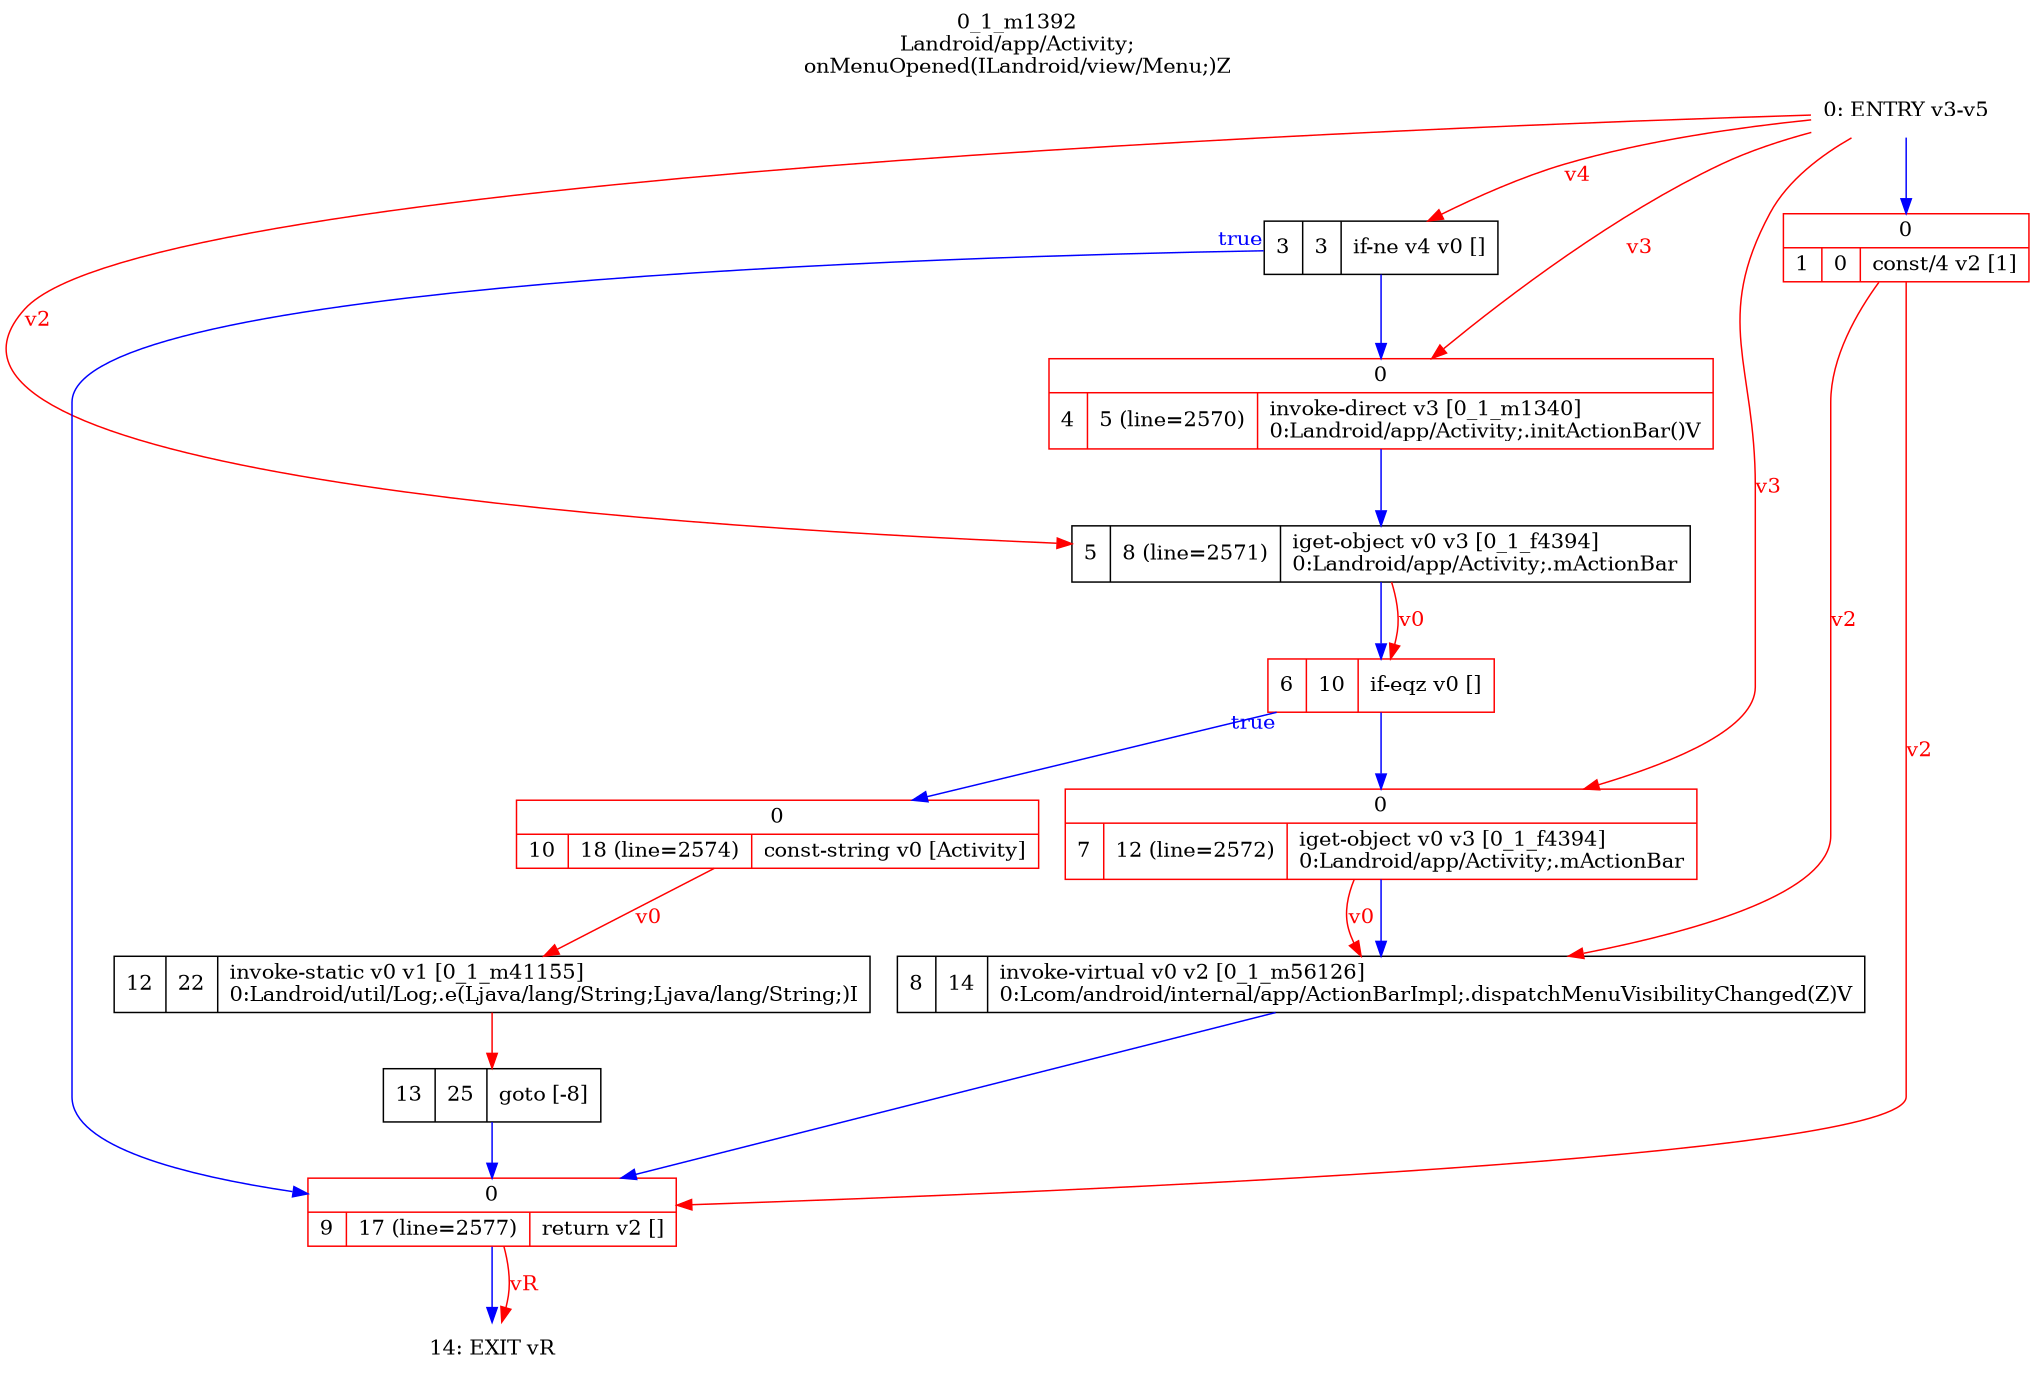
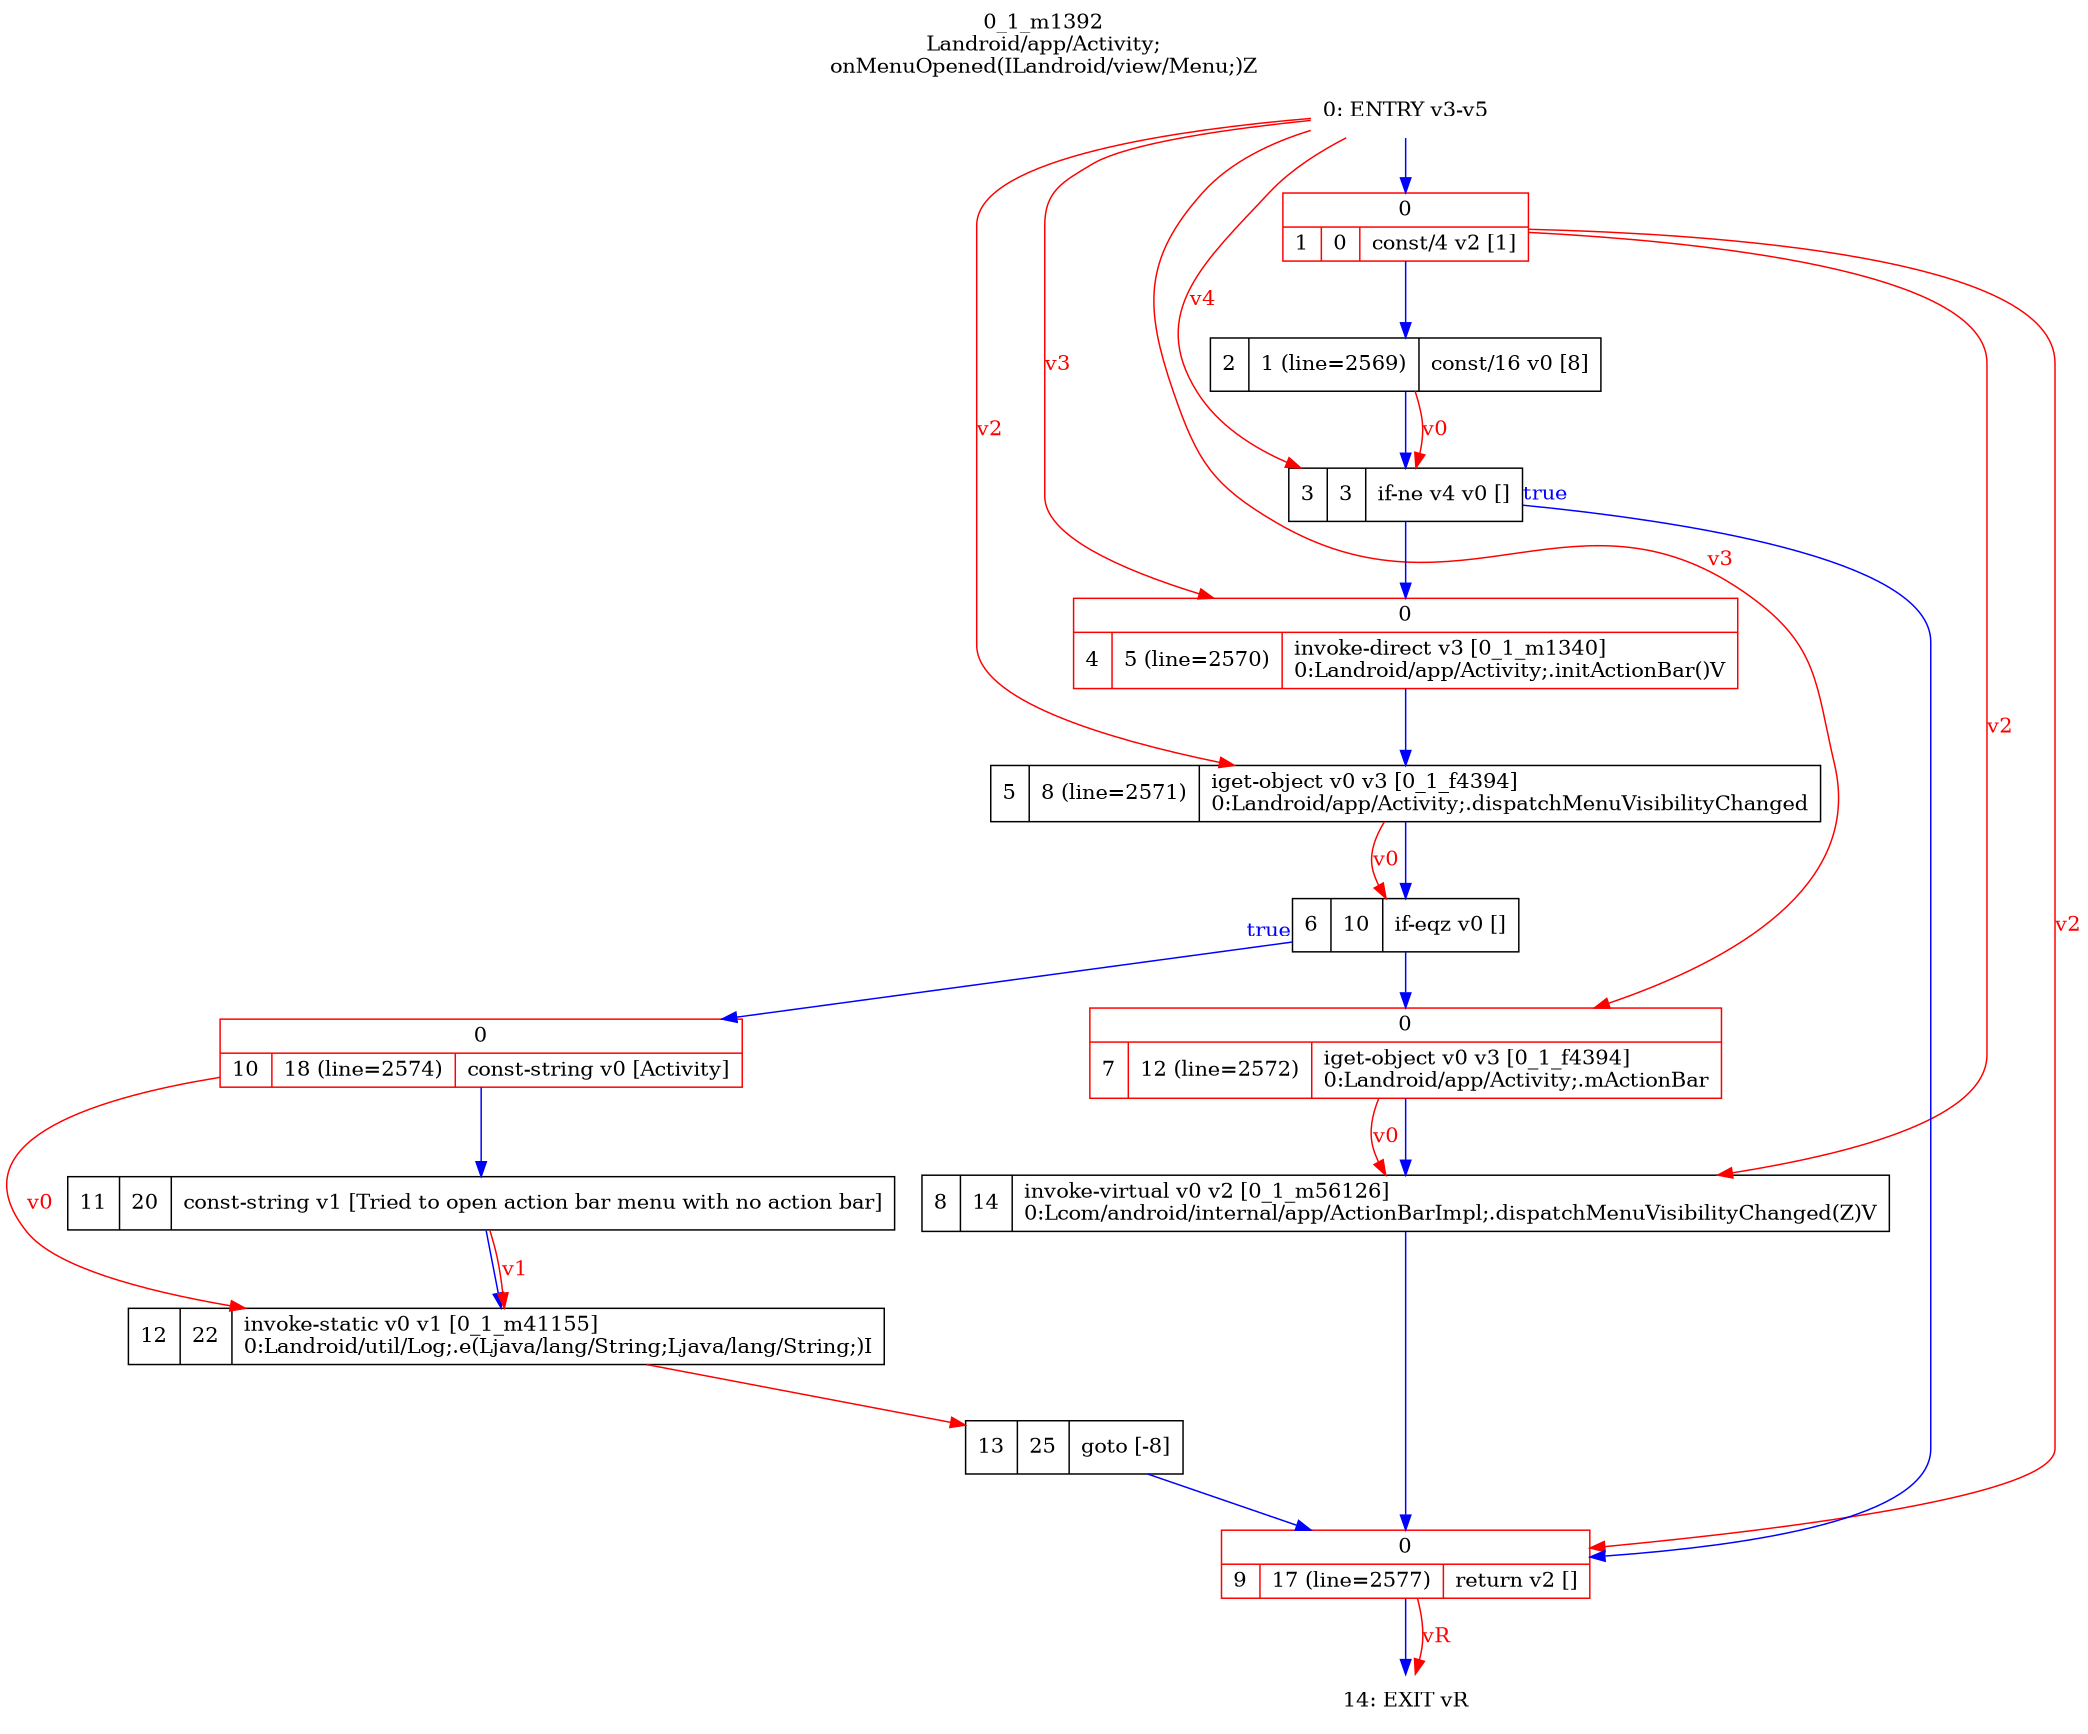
node "2": added
node "5": text "0:Landroid/app/Activity;.mActionBar" -> "0:Landroid/app/Activity;.dispatchMenuVisibilityChanged"
node "6": color red -> black
node "11": added
